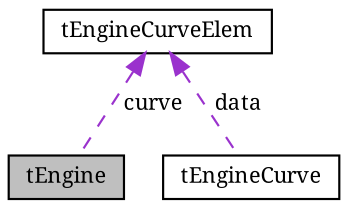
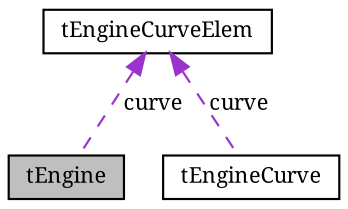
edge "tEngineCurve" -> "tEngineCurveElem": label " data" -> " curve"
